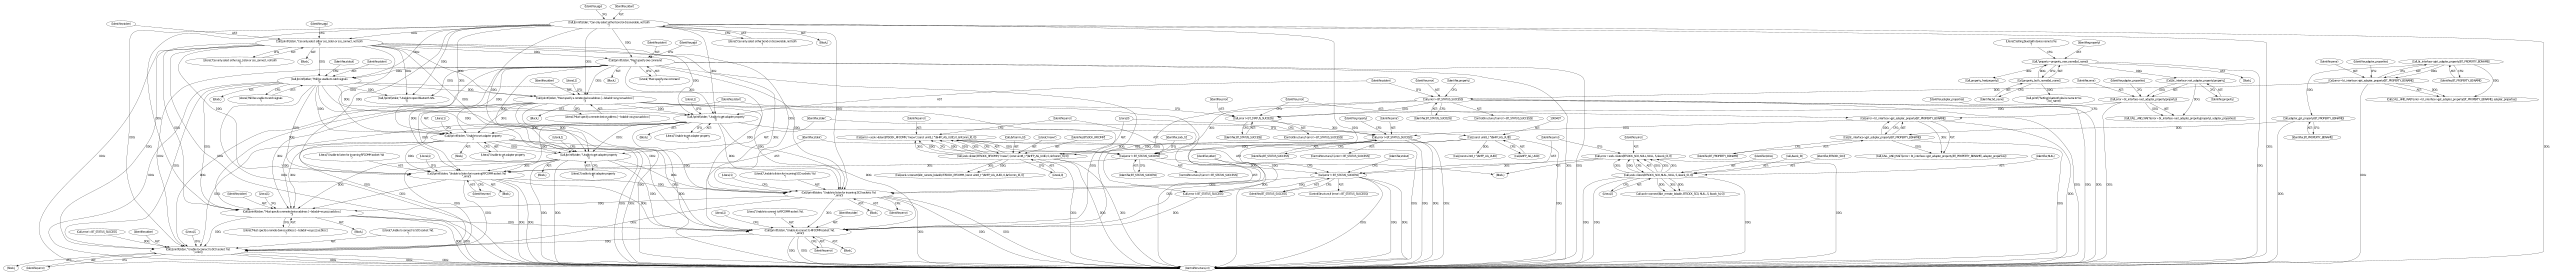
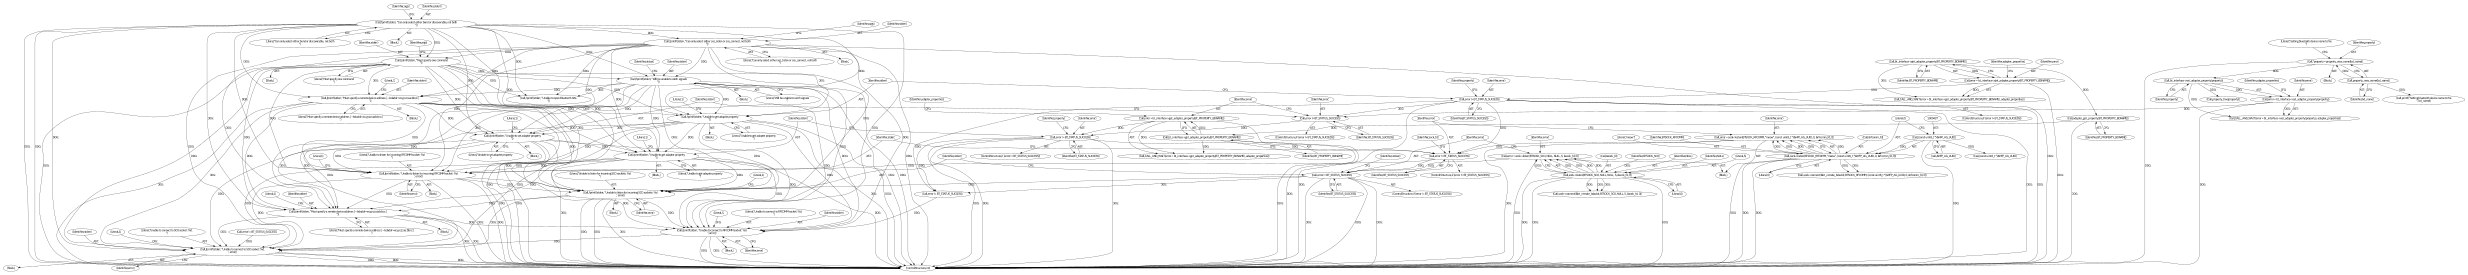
edge "(Call,*property = property_new_name(bd_name))" -> "(Call,property_free(property))": now "(Call,bt_interface->set_adapter_property(property))" -> "(Call,property_free(property))"
node "(Call,property_both_name(bd_name))": label "(Call,property_both_name(bd_name))" -> "(Call,property_new_name(bd_name))"
node "(Literal,5)": added
edge "(Identifier,BTSOCK_SCO)" -> "(Call,sock->listen(BTSOCK_SCO, NULL, NULL, 5, &sock_fd, 0))": label "AST: " -> "DDG: "
